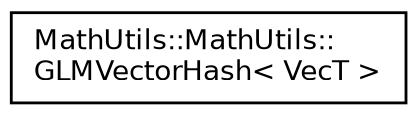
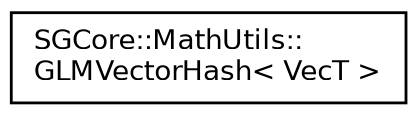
node "MathUtils::MathUtils:: GLMVectorHash< VecT >": label "MathUtils::MathUtils:: GLMVectorHash< VecT >" -> "SGCore::MathUtils:: GLMVectorHash< VecT >"
